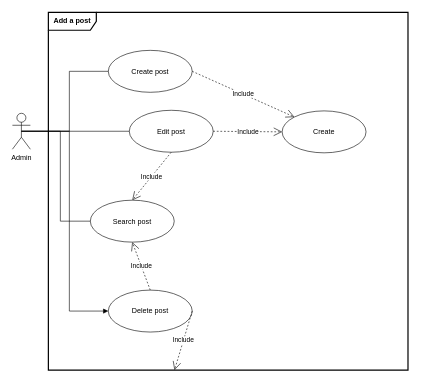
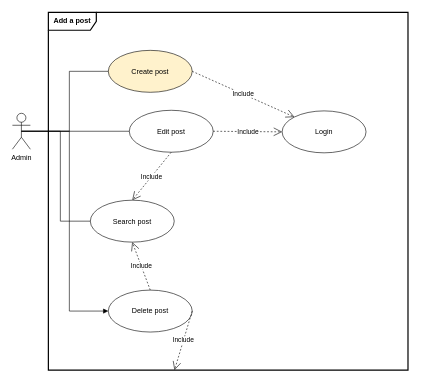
node "Create post": fillcolor #ffffff -> #fff2cc
node "Create": label "Create" -> "Login"
